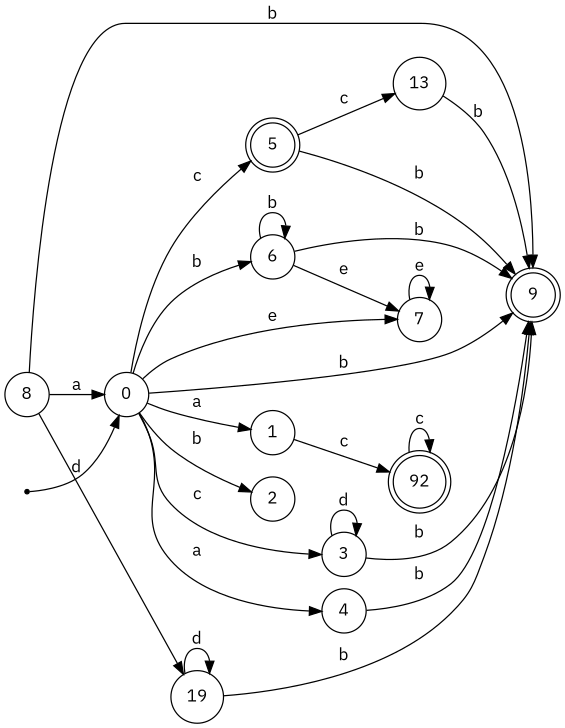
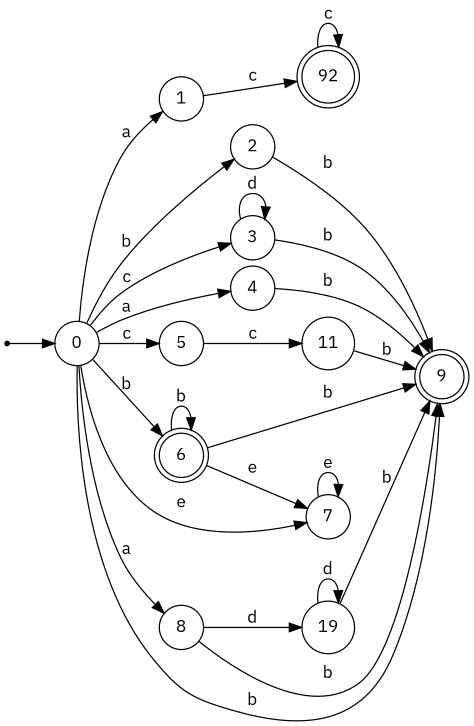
node "13": label "13" -> "11"
node "5": shape doublecircle -> circle
edge "5" -> "9": now "2" -> "9"
node "6": shape circle -> doublecircle
edge "8" -> "0": reversed
